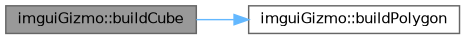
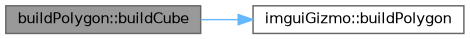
node "imguiGizmo::buildCube": label "imguiGizmo::buildCube" -> "buildPolygon::buildCube"
